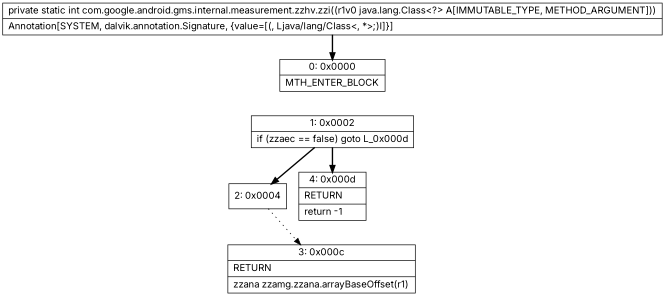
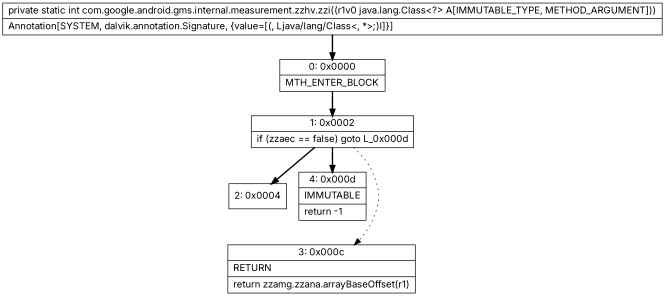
edge "0: 0x0000" -> "1: 0x0002": added
node "4: 0x000d": text "RETURN" -> "IMMUTABLE"
edge "2: 0x0004" -> "3: 0x000c": now "1: 0x0002" -> "3: 0x000c"
node "3: 0x000c": text "zzana zzamg.zzana.arrayBaseOffset(r1)" -> "return zzamg.zzana.arrayBaseOffset(r1)"
